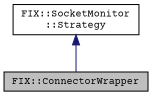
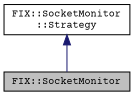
node "FIX::ConnectorWrapper": label "FIX::ConnectorWrapper" -> "FIX::SocketMonitor"
